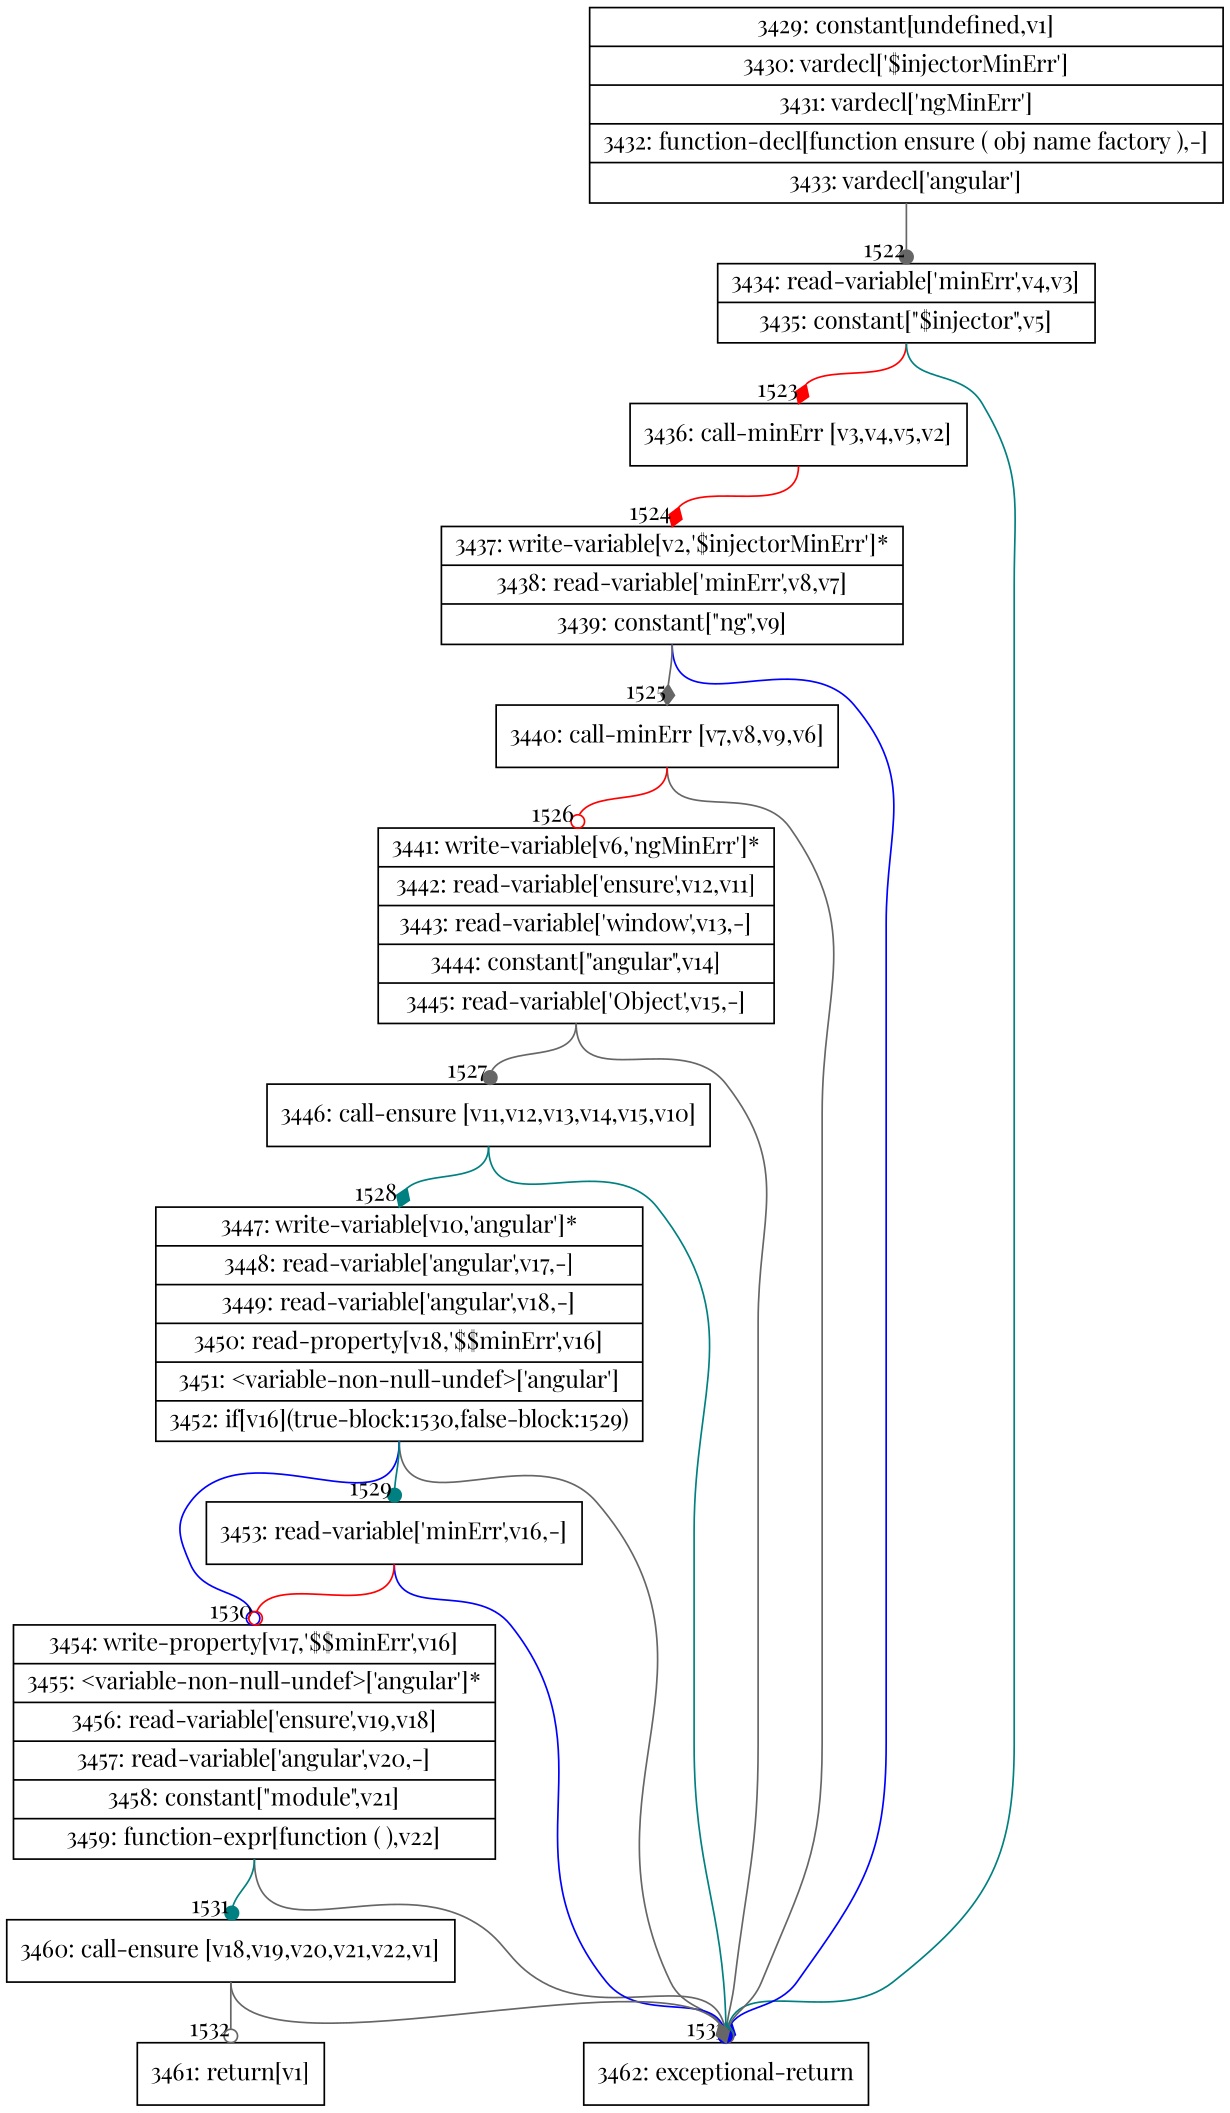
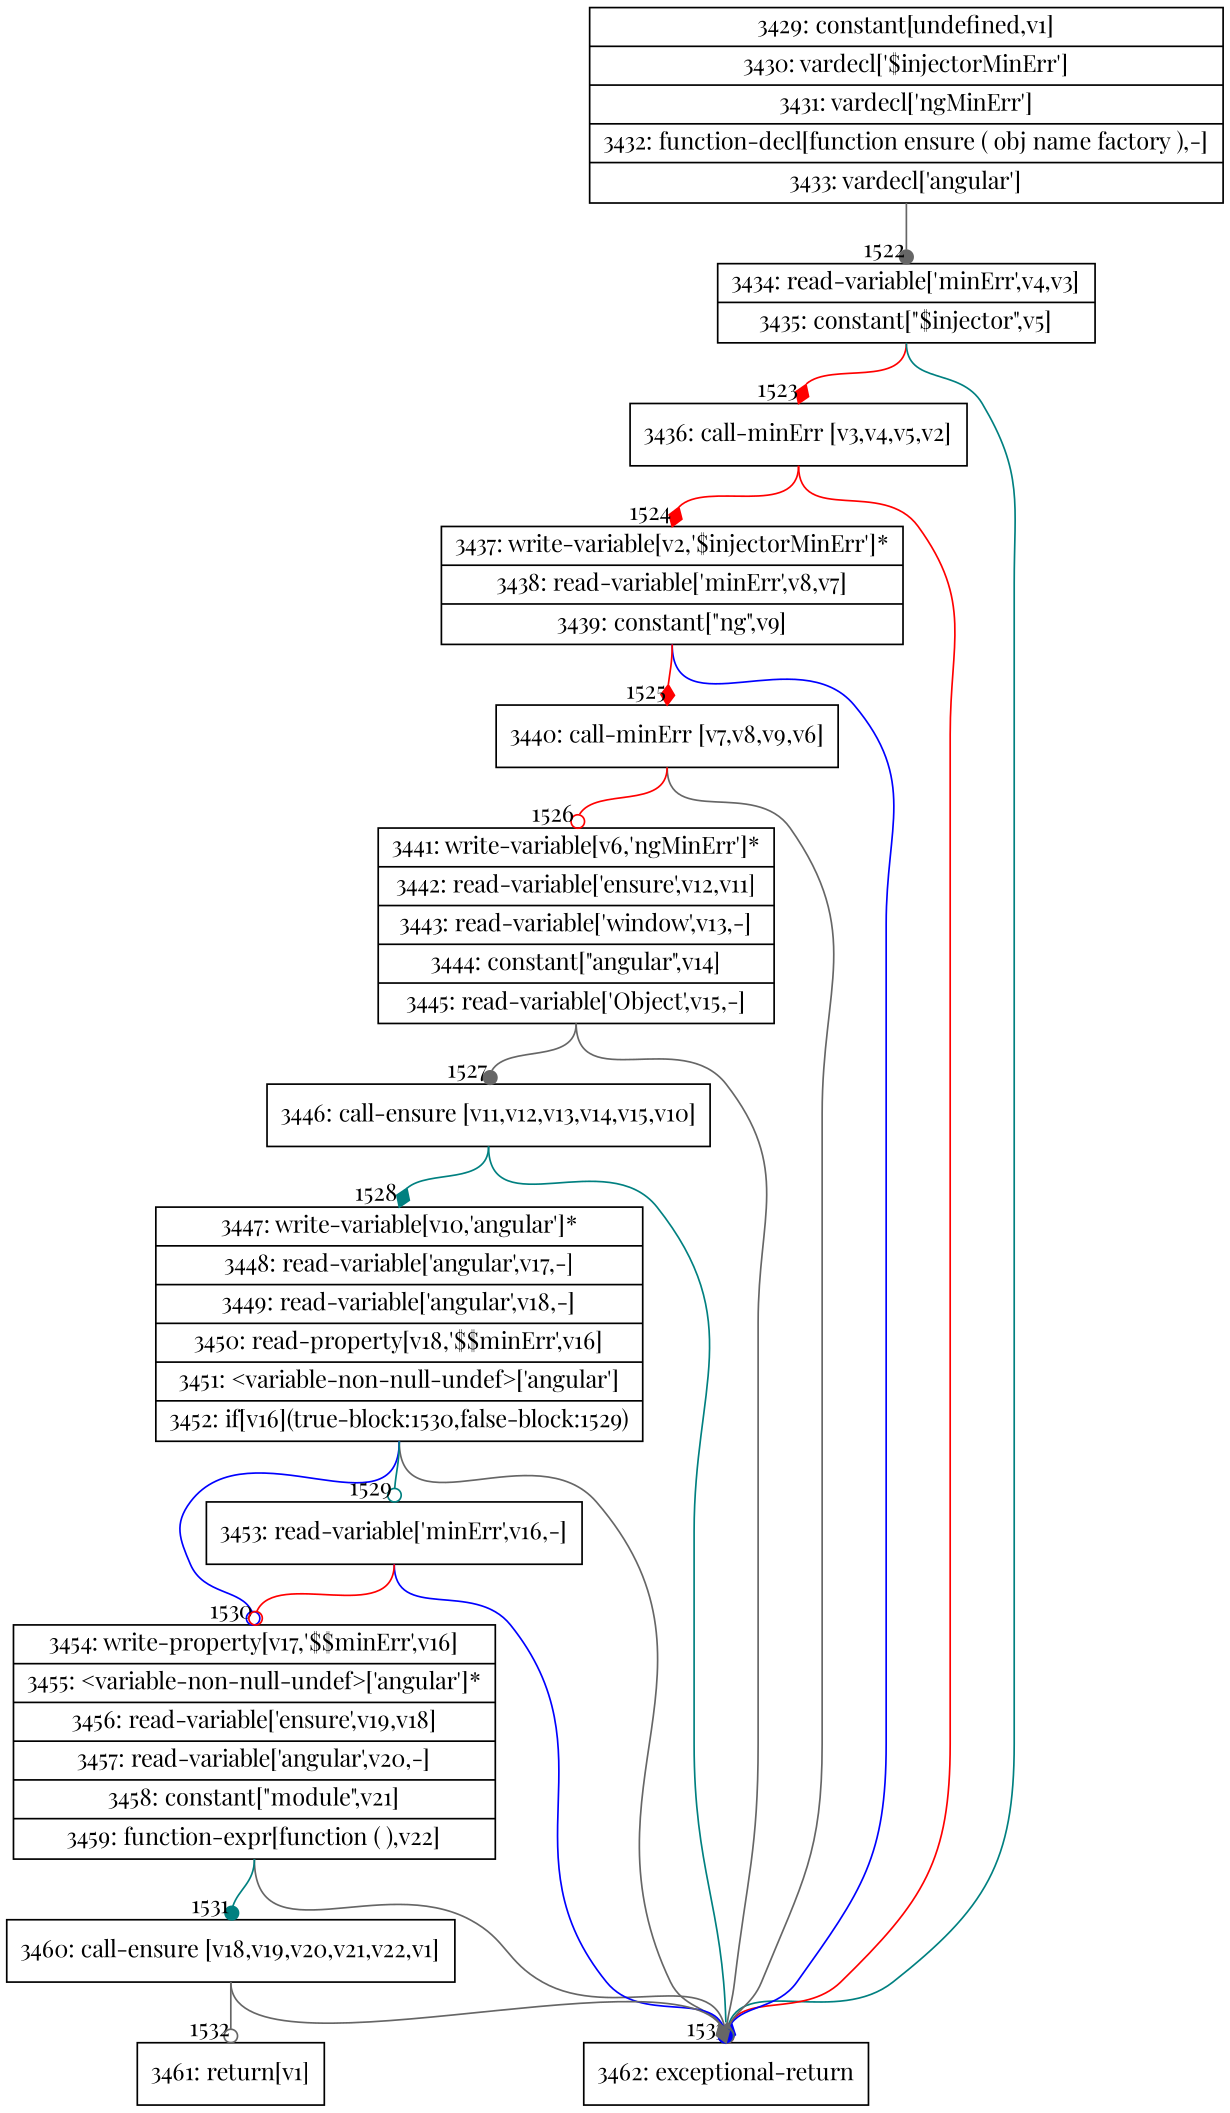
edge "3437: write-variable[v2,'$injectorMinErr']*" -> "3440: call-minErr [v7,v8,v9,v6]": color gray40 -> red
edge "3436: call-minErr [v3,v4,v5,v2]" -> "3462: exceptional-return": added
edge "3447: write-variable[v10,'angular']*" -> "3453: read-variable['minErr',v16,-]": arrowhead dot -> odot
edge "3446: call-ensure [v11,v12,v13,v14,v15,v10]" -> "3462: exceptional-return": arrowhead diamond -> odot
